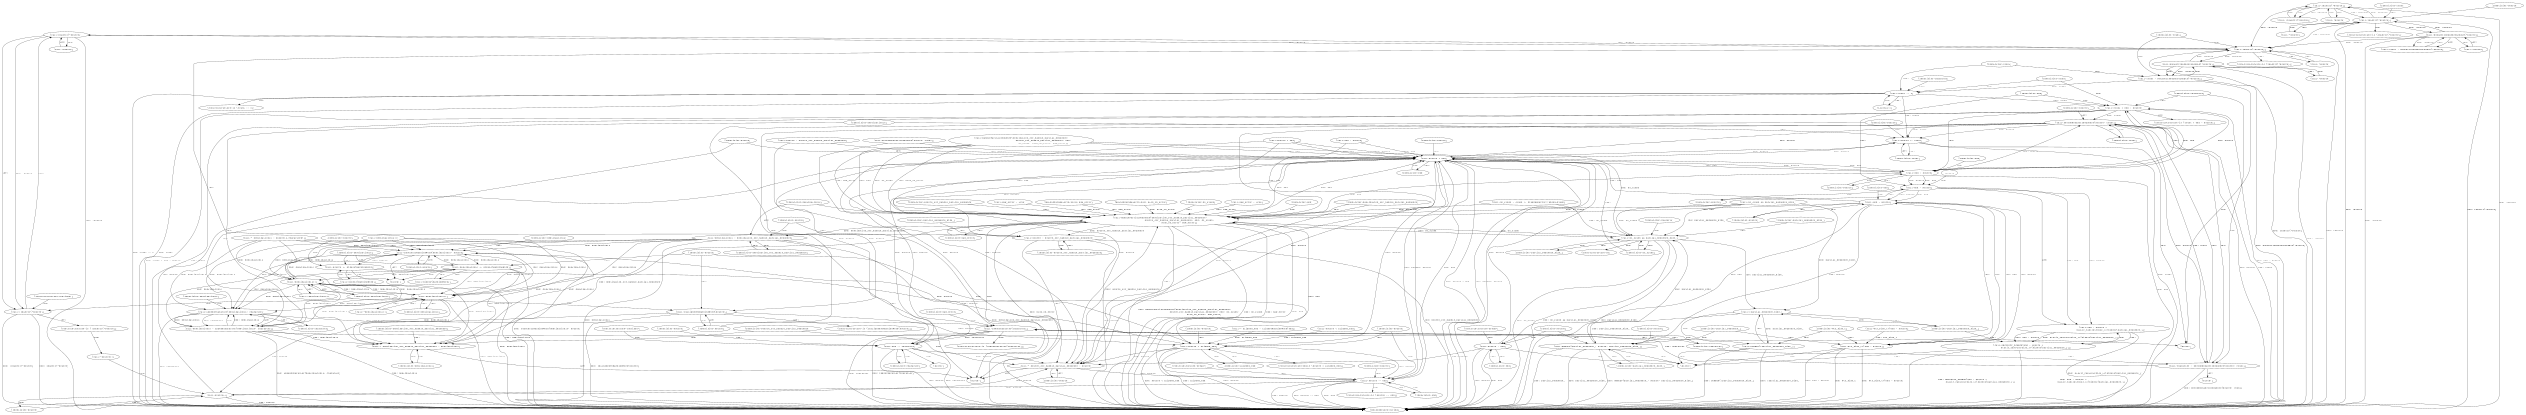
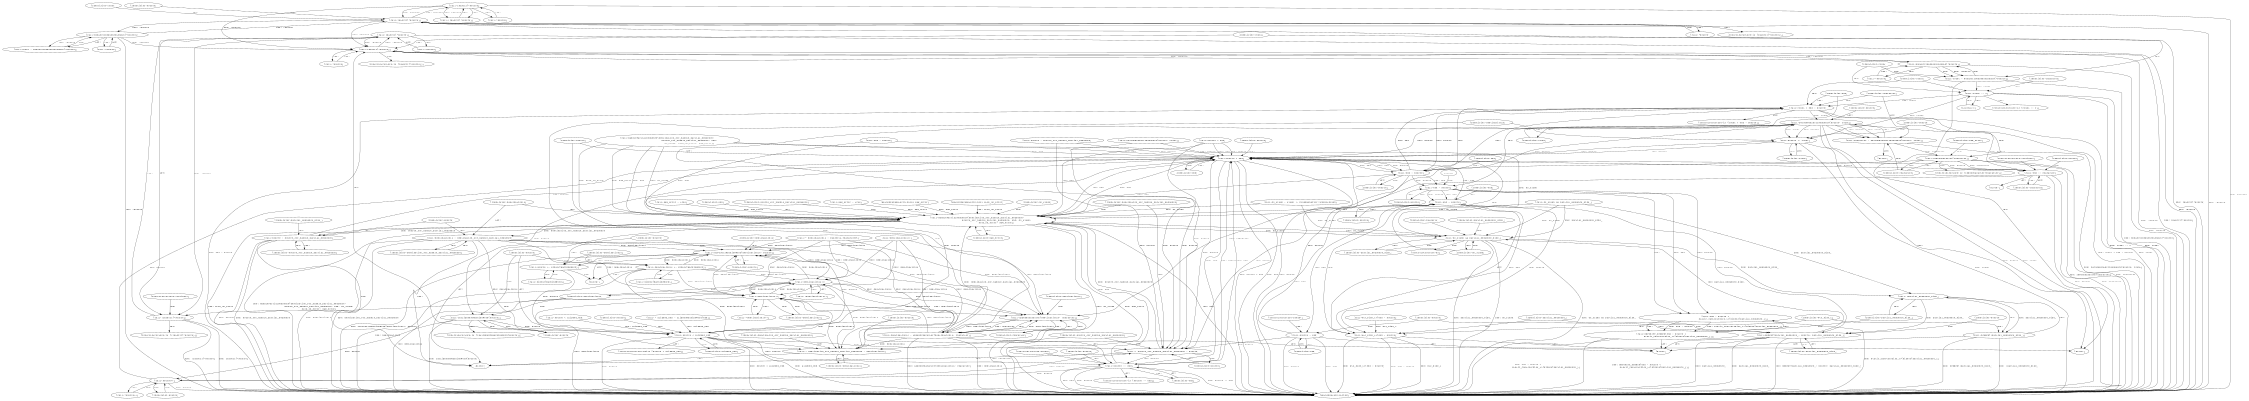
edge "(Call,AppendCharacter(destination16, character))" -> "(Call,IsNonCharacter(character))": reversed
edge "(ControlStructure,if (!IsASCII(*source)))" -> "(Call,*source++)": now "(Call,source++)" -> "(Call,*source++)"
